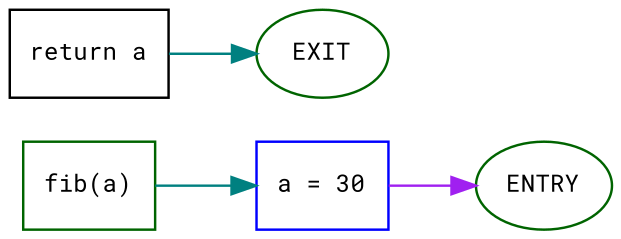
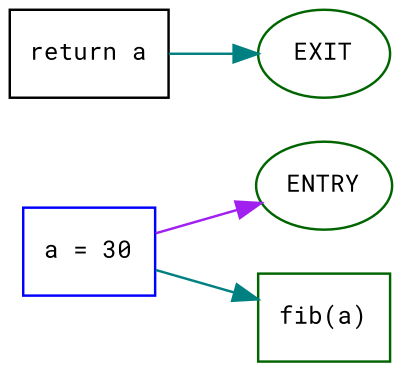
edge "fib(a)" -> "a = 30": reversed
